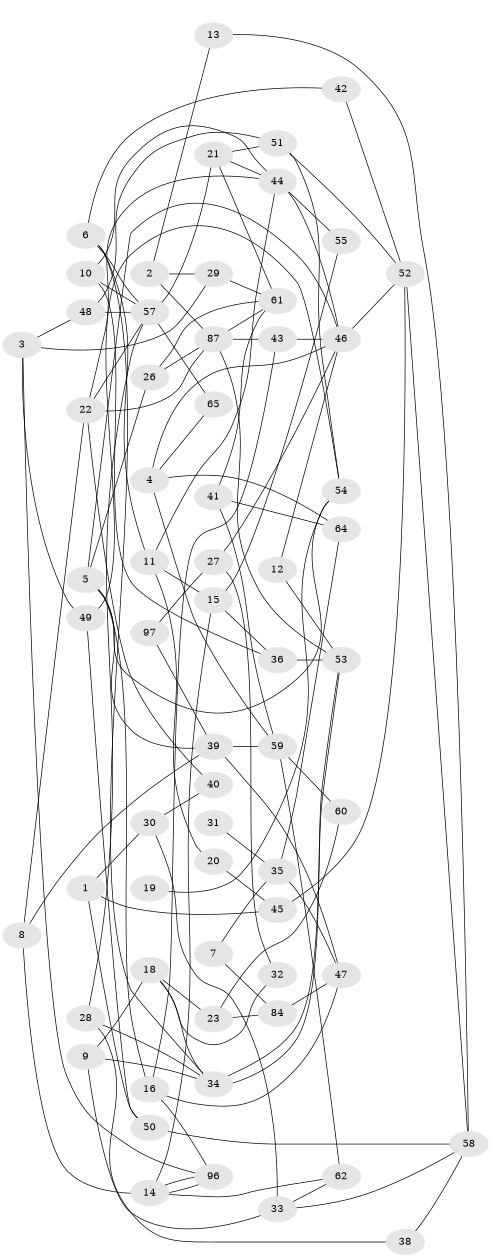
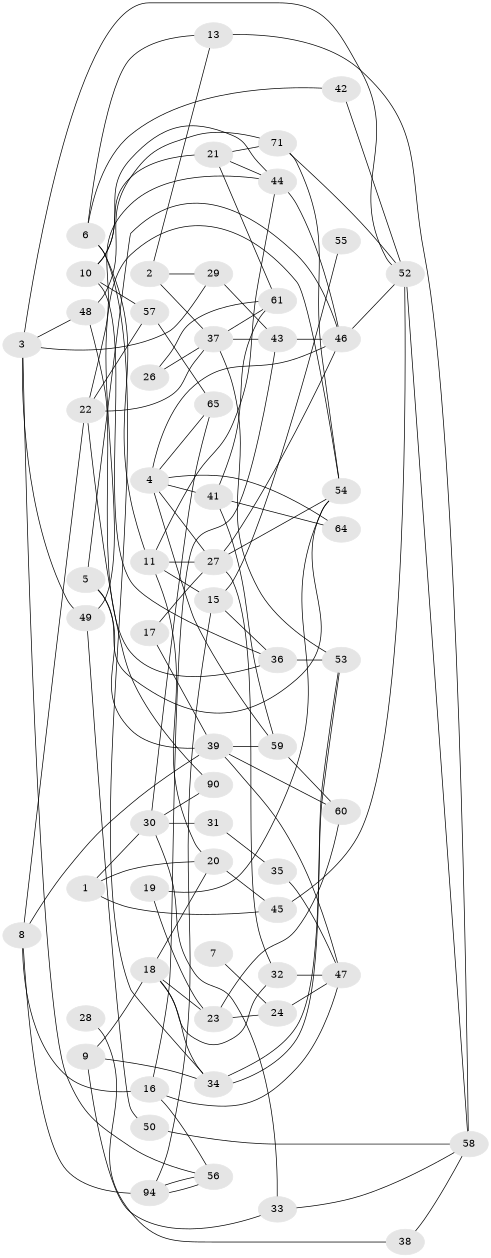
edge "52" -- "3": added
node "51": label "51" -> "71"
edge "44" -- "55": removed
edge "21" -- "57": now "21" -- "10"
edge "6" -- "57": now "6" -- "13"
edge "29" -- "61": now "29" -- "43"
edge "48" -- "57": now "48" -- "36"
node "87": label "87" -> "37"
edge "26" -- "5": removed
edge "4" -- "41": added
edge "4" -- "27": added
edge "54" -- "27": added
edge "11" -- "27": added
node "12": removed
edge "65" -- "30": added
node "97": label "97" -> "17"
edge "57" -- "28": removed
edge "64" -- "35": removed
edge "39" -- "60": added
node "40": label "40" -> "90"
edge "30" -- "31": added
edge "5" -- "16": now "8" -- "16"
edge "35" -- "7": removed
edge "20" -- "18": added
edge "19" -- "23": added
edge "32" -- "47": added
edge "1" -- "50": now "1" -- "20"
node "84": label "84" -> "24"
edge "28" -- "34": removed
node "96": label "96" -> "56"
node "62": removed
node "14": label "14" -> "94"
